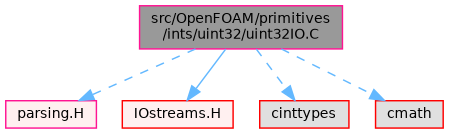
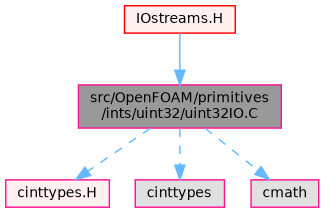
edge "src/OpenFOAM/primitives /ints/uint32/uint32IO.C" -> "IOstreams.H": reversed
node "parsing.H": label "parsing.H" -> "cinttypes.H"
node "cinttypes": color red -> deeppink
node "cmath": color red -> deeppink
